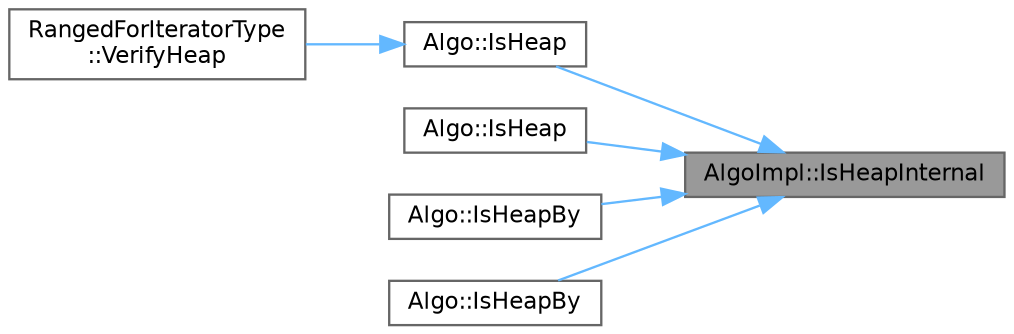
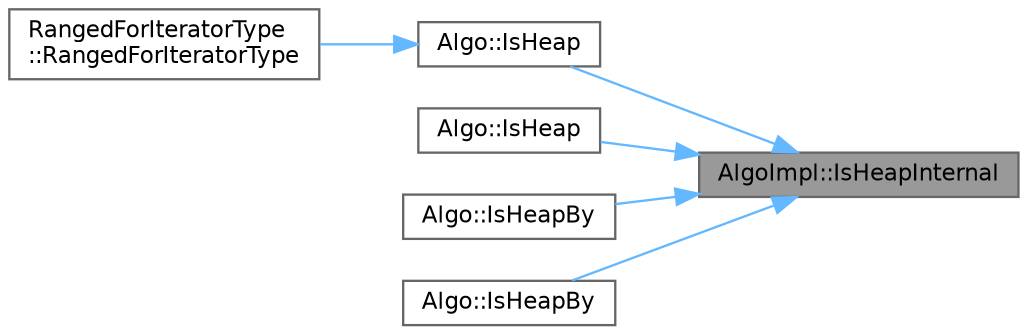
node "RangedForIteratorType ::VerifyHeap": label "RangedForIteratorType ::VerifyHeap" -> "RangedForIteratorType ::RangedForIteratorType"
